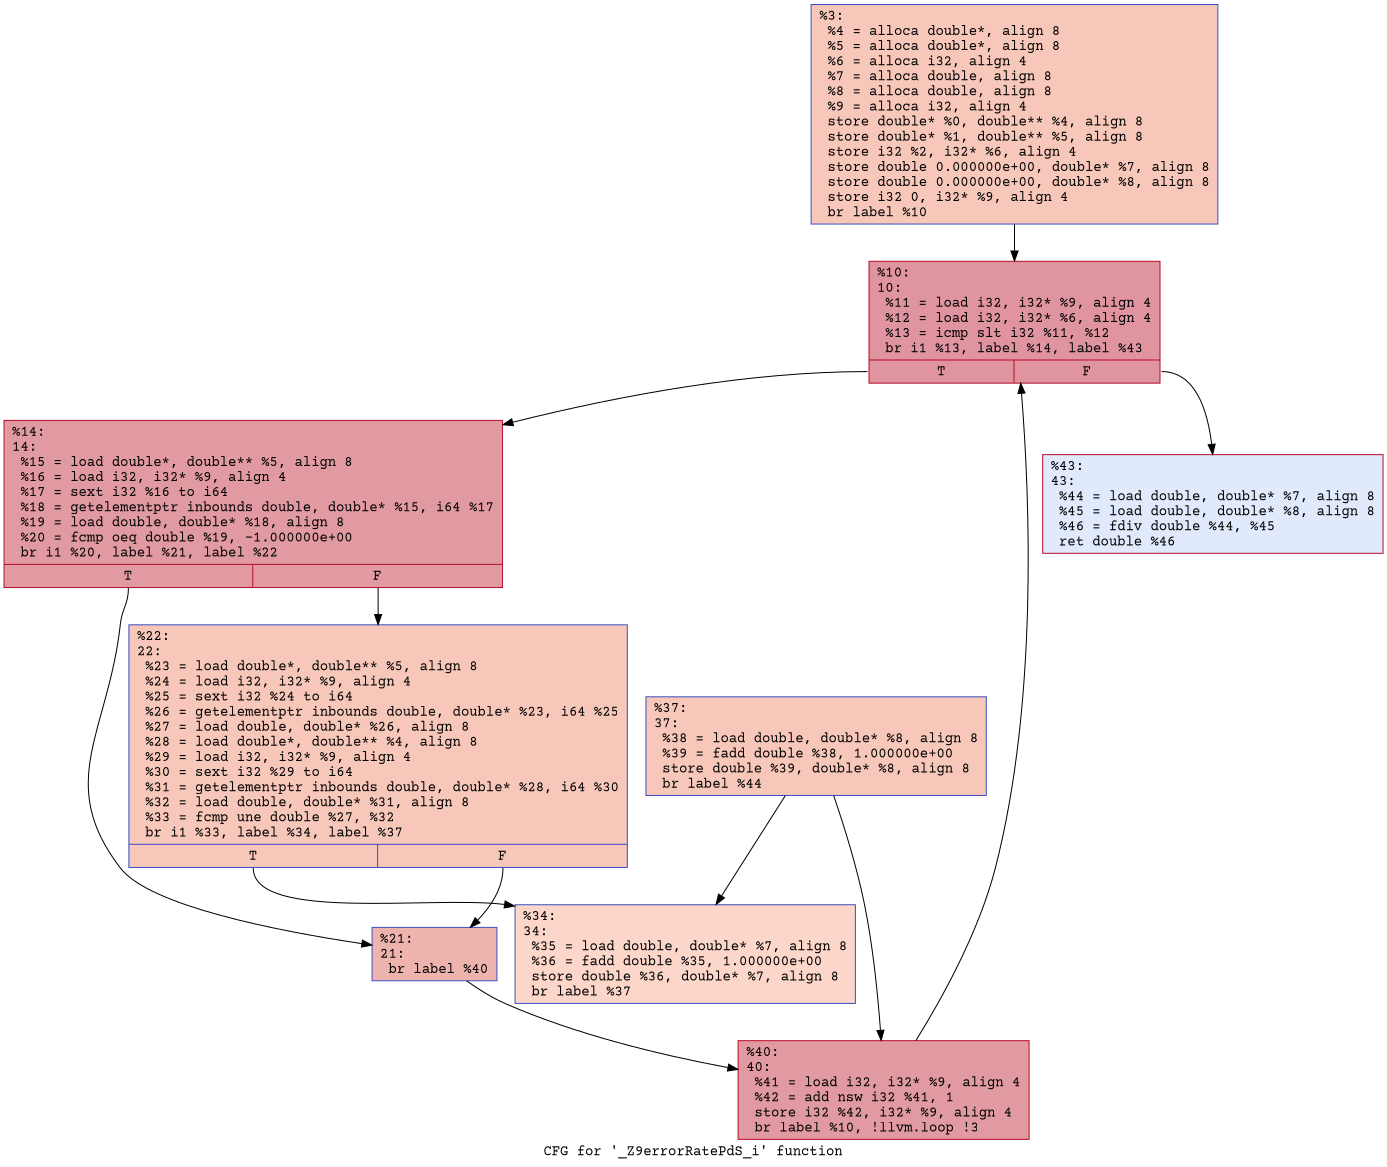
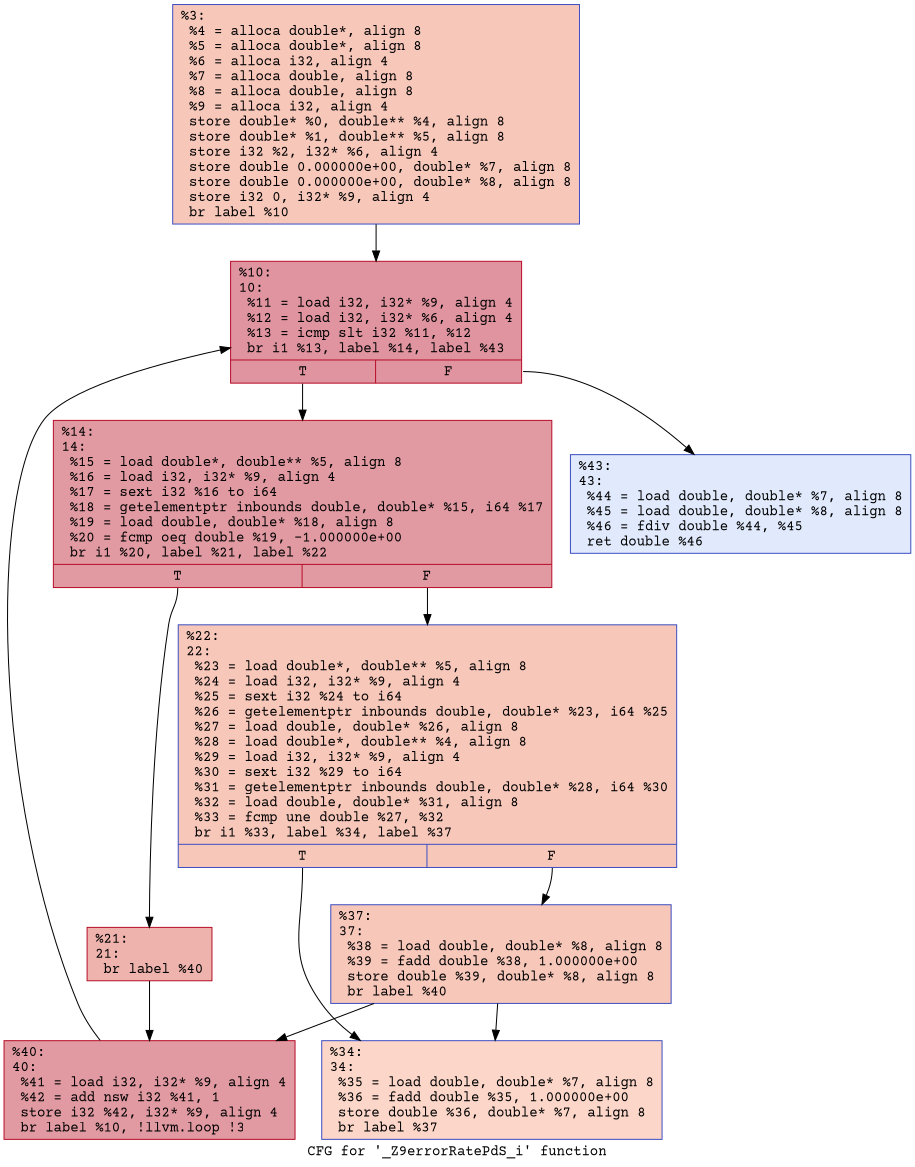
node "%43:": color #b70d28ff -> #3d50c3ff
node "%37:": text "br label %44" -> "br label %40"
edge "%22:" -> "%21:": now "%22:" -> "%37:"
node "%21:": color #3d50c3ff -> #b70d28ff
